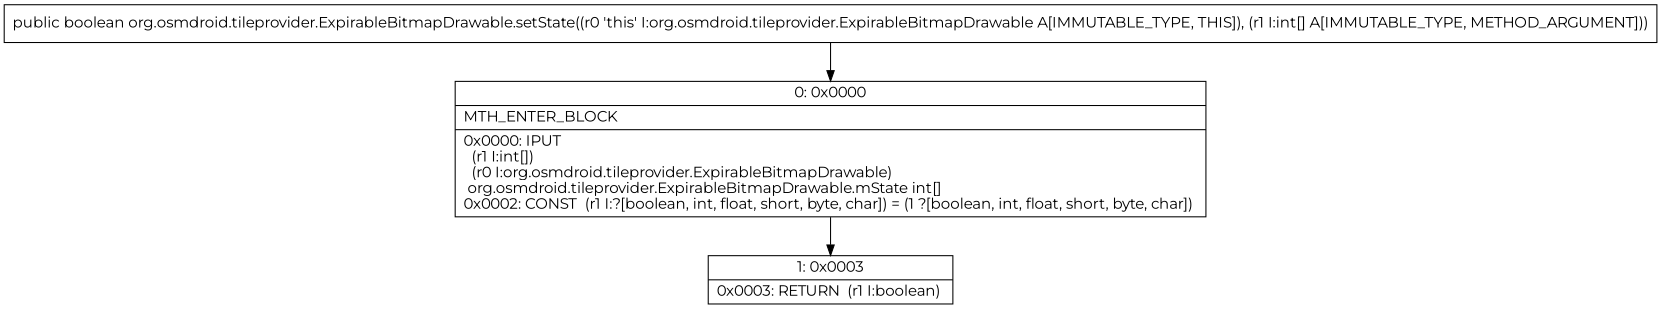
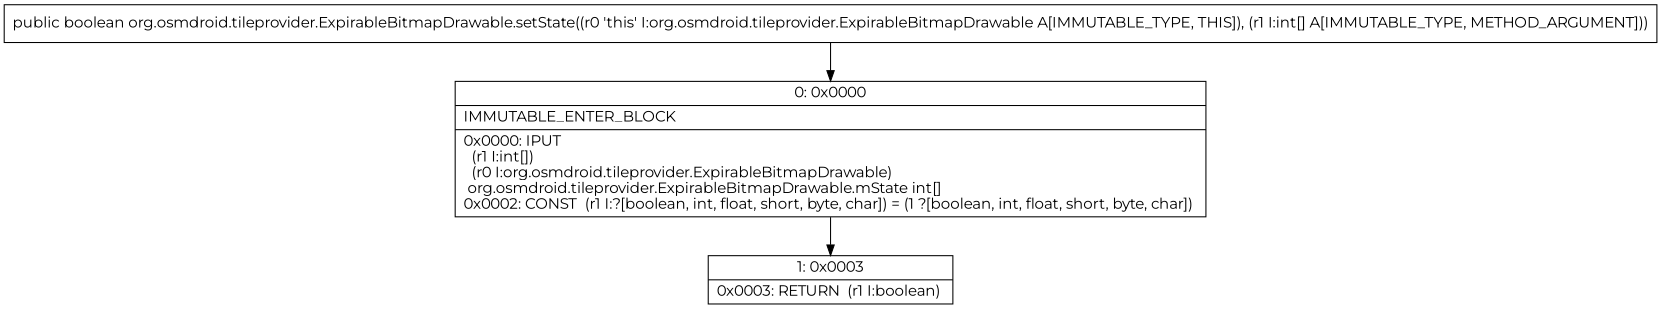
node "0: 0x0000": text "MTH_ENTER_BLOCK" -> "IMMUTABLE_ENTER_BLOCK"
